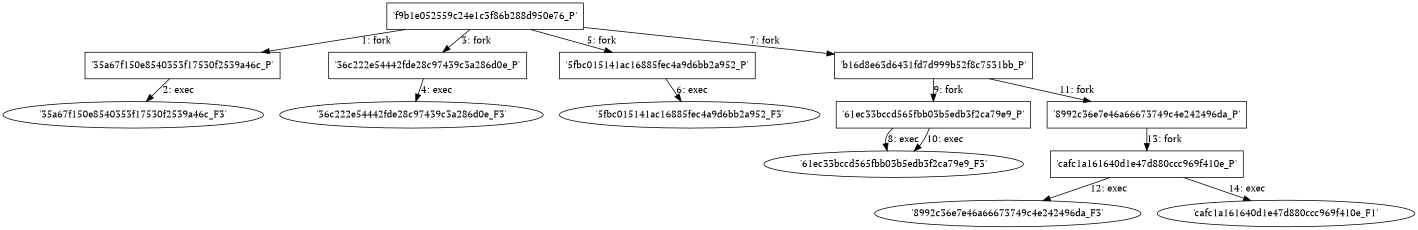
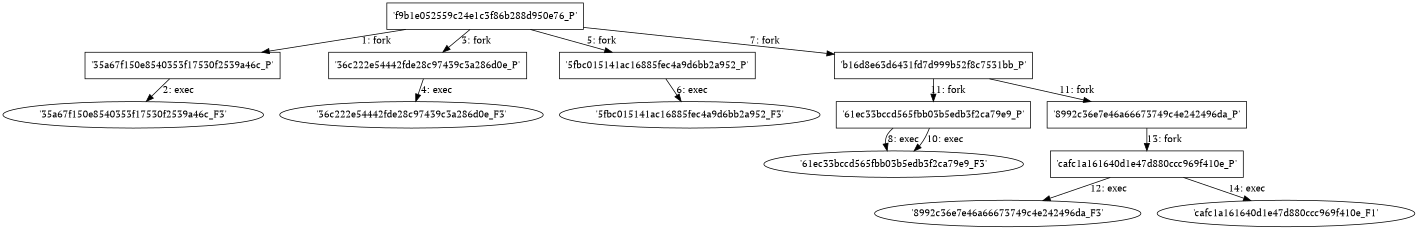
edge "'b16d8e63d6431fd7d999b52f8c7531bb_P'" -> "'61ec33bccd565fbb03b5edb3f2ca79e9_P'": label "9: fork" -> "11: fork"
